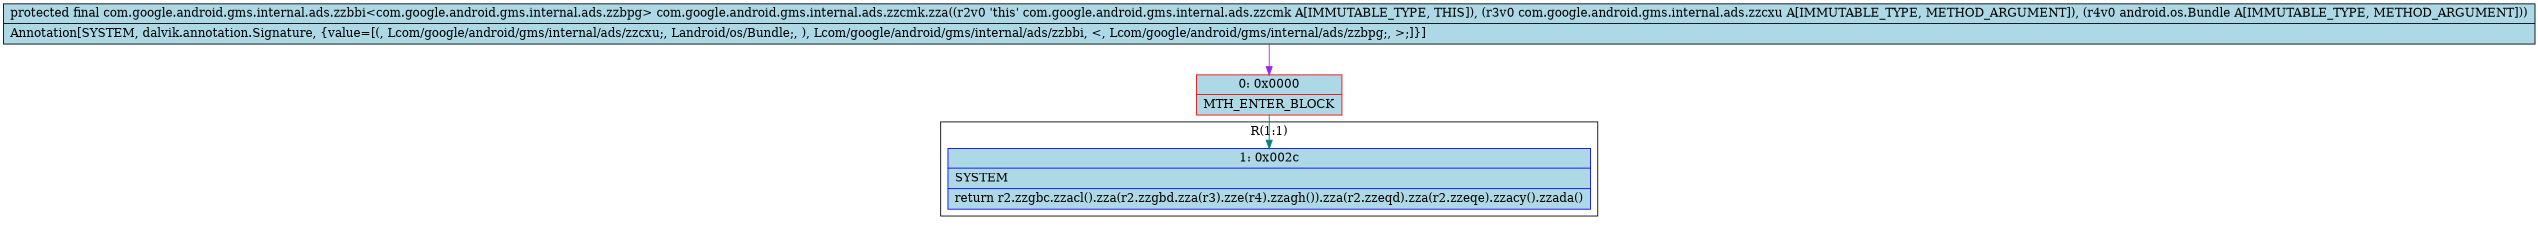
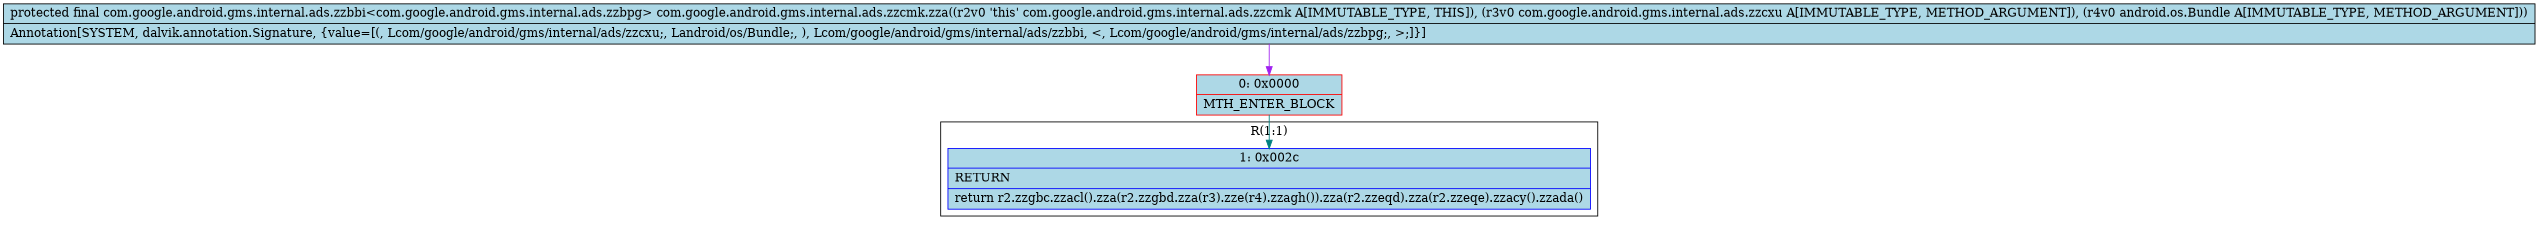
node "1: 0x002c": text "SYSTEM" -> "RETURN"
